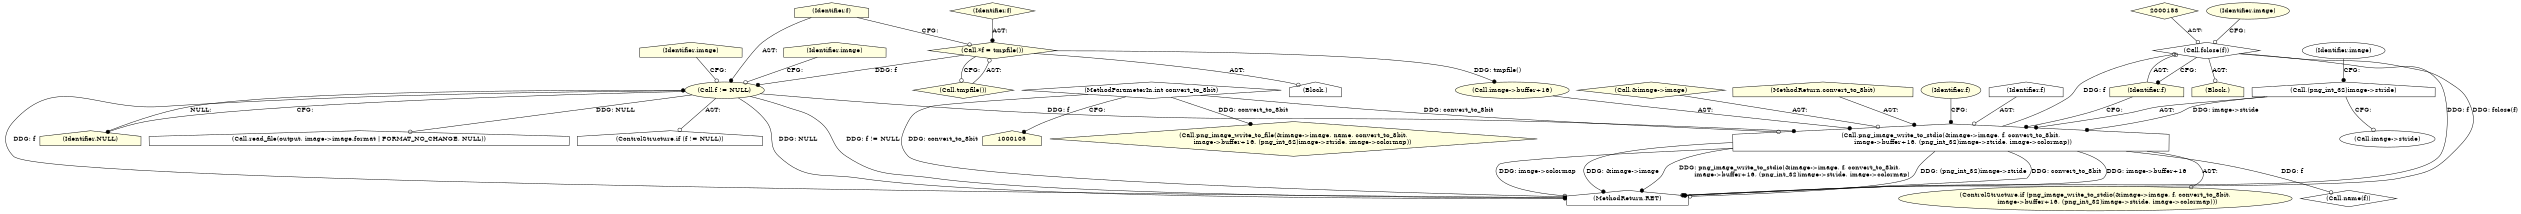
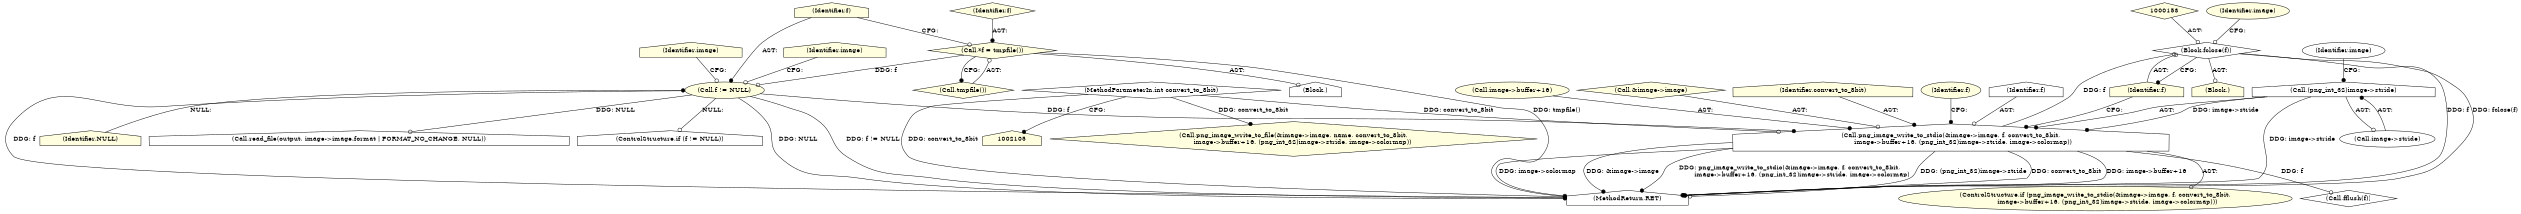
node "2000153": label "2000153" -> "1000153"
node "(Call,fclose(f))": label "(Call,fclose(f))" -> "(Block,fclose(f))"
edge "(Call,*f = tmpfile())" -> "(Call,image->buffer+16)": now "(Call,*f = tmpfile())" -> "(MethodReturn,RET)"
edge "(Call,*f = tmpfile())" -> "(Call,tmpfile())": arrowhead odot -> dot
edge "(Call,*f = tmpfile())" -> "(Call,f != NULL)": arrowhead dot -> odot
node "(MethodReturn,convert_to_8bit)": label "(MethodReturn,convert_to_8bit)" -> "(Identifier,convert_to_8bit)"
edge "(Call,f != NULL)" -> "(Identifier,NULL)": removed, label "CFG:"
edge "(Call,f != NULL)" -> "(ControlStructure,if (f != NULL))": label "AST: " -> "NULL: "
edge "(Call,(png_int_32)image->stride)" -> "(Call,image->stride)": label "CFG: " -> "AST: "
edge "(Call,image->stride)" -> "(Call,(png_int_32)image->stride)": added, label "AST:"
node "1000105": label "1000105" -> "1002105"
edge "(Call,(png_int_32)image->stride)" -> "(MethodReturn,RET)": added, label "DDG: image->stride"
node "(Call,name(f))": label "(Call,name(f))" -> "(Call,fflush(f))"
